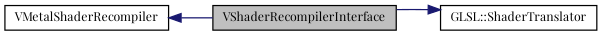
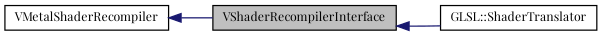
edge "VShaderRecompilerInterface" -> "GLSL::ShaderTranslator": reversed
